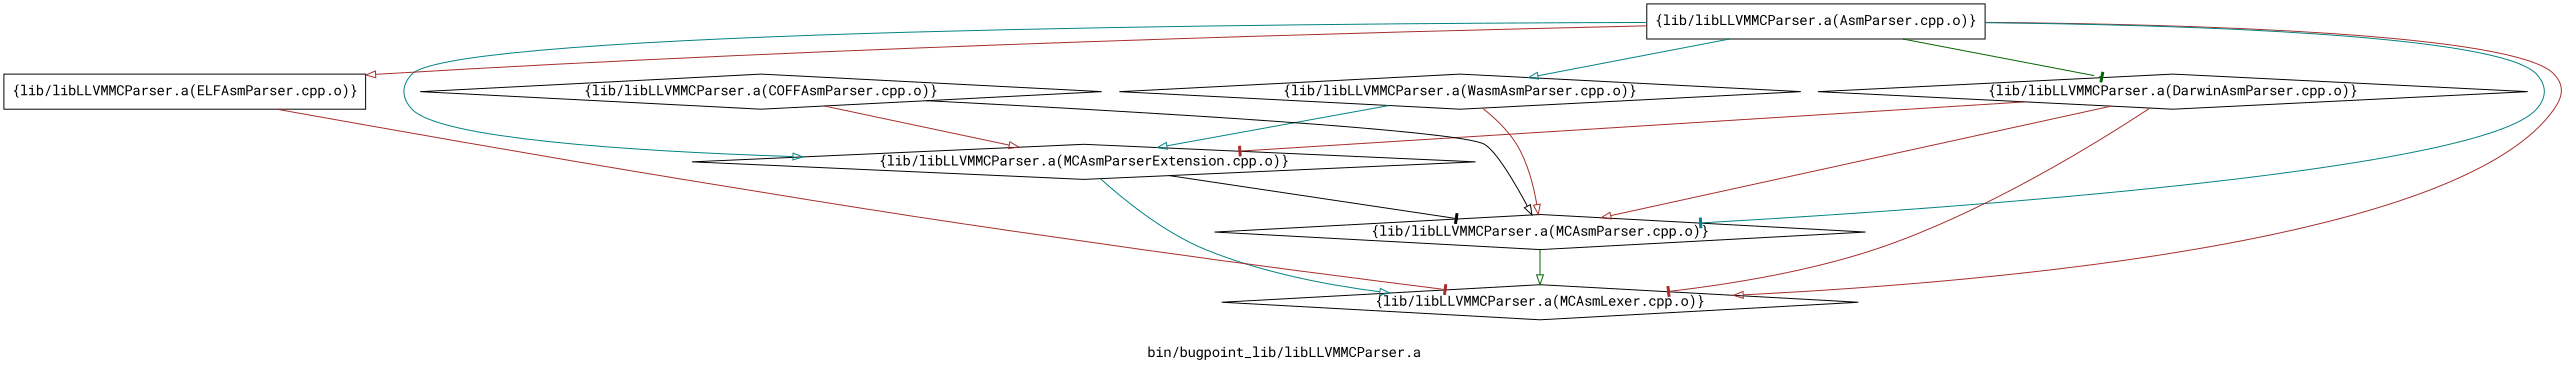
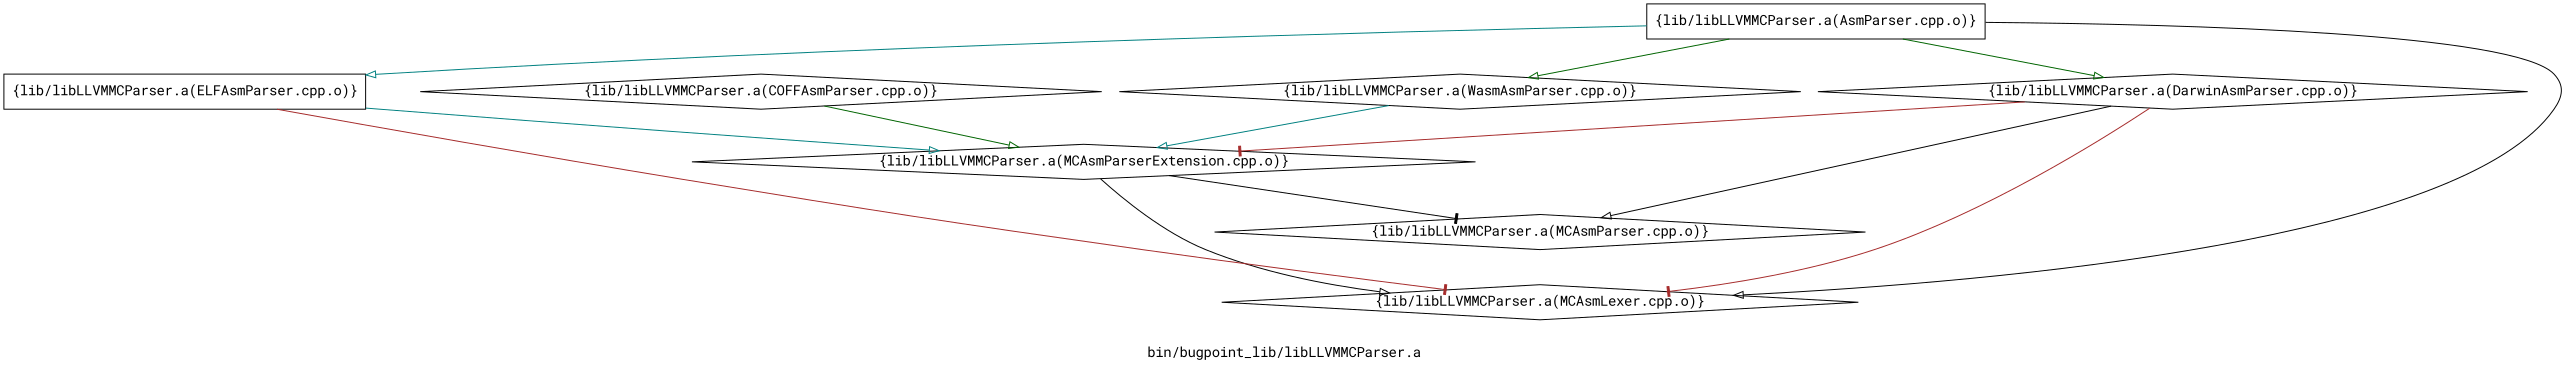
edge "{lib/libLLVMMCParser.a(AsmParser.cpp.o)}" -> "{lib/libLLVMMCParser.a(MCAsmParserExtension.cpp.o)}": now "{lib/libLLVMMCParser.a(ELFAsmParser.cpp.o)}" -> "{lib/libLLVMMCParser.a(MCAsmParserExtension.cpp.o)}"
edge "{lib/libLLVMMCParser.a(AsmParser.cpp.o)}" -> "{lib/libLLVMMCParser.a(ELFAsmParser.cpp.o)}": color brown -> teal
edge "{lib/libLLVMMCParser.a(AsmParser.cpp.o)}" -> "{lib/libLLVMMCParser.a(WasmAsmParser.cpp.o)}": color teal -> darkgreen
edge "{lib/libLLVMMCParser.a(AsmParser.cpp.o)}" -> "{lib/libLLVMMCParser.a(DarwinAsmParser.cpp.o)}": arrowhead tee -> onormal
edge "{lib/libLLVMMCParser.a(COFFAsmParser.cpp.o)}" -> "{lib/libLLVMMCParser.a(MCAsmParser.cpp.o)}": removed
edge "{lib/libLLVMMCParser.a(COFFAsmParser.cpp.o)}" -> "{lib/libLLVMMCParser.a(MCAsmParserExtension.cpp.o)}": color brown -> darkgreen
edge "{lib/libLLVMMCParser.a(WasmAsmParser.cpp.o)}" -> "{lib/libLLVMMCParser.a(MCAsmParser.cpp.o)}": removed
edge "{lib/libLLVMMCParser.a(AsmParser.cpp.o)}" -> "{lib/libLLVMMCParser.a(MCAsmParser.cpp.o)}": removed
edge "{lib/libLLVMMCParser.a(DarwinAsmParser.cpp.o)}" -> "{lib/libLLVMMCParser.a(MCAsmParser.cpp.o)}": color brown -> black
edge "{lib/libLLVMMCParser.a(AsmParser.cpp.o)}" -> "{lib/libLLVMMCParser.a(MCAsmLexer.cpp.o)}": color brown -> black
edge "{lib/libLLVMMCParser.a(MCAsmParserExtension.cpp.o)}" -> "{lib/libLLVMMCParser.a(MCAsmLexer.cpp.o)}": color teal -> black
edge "{lib/libLLVMMCParser.a(MCAsmParser.cpp.o)}" -> "{lib/libLLVMMCParser.a(MCAsmLexer.cpp.o)}": removed
